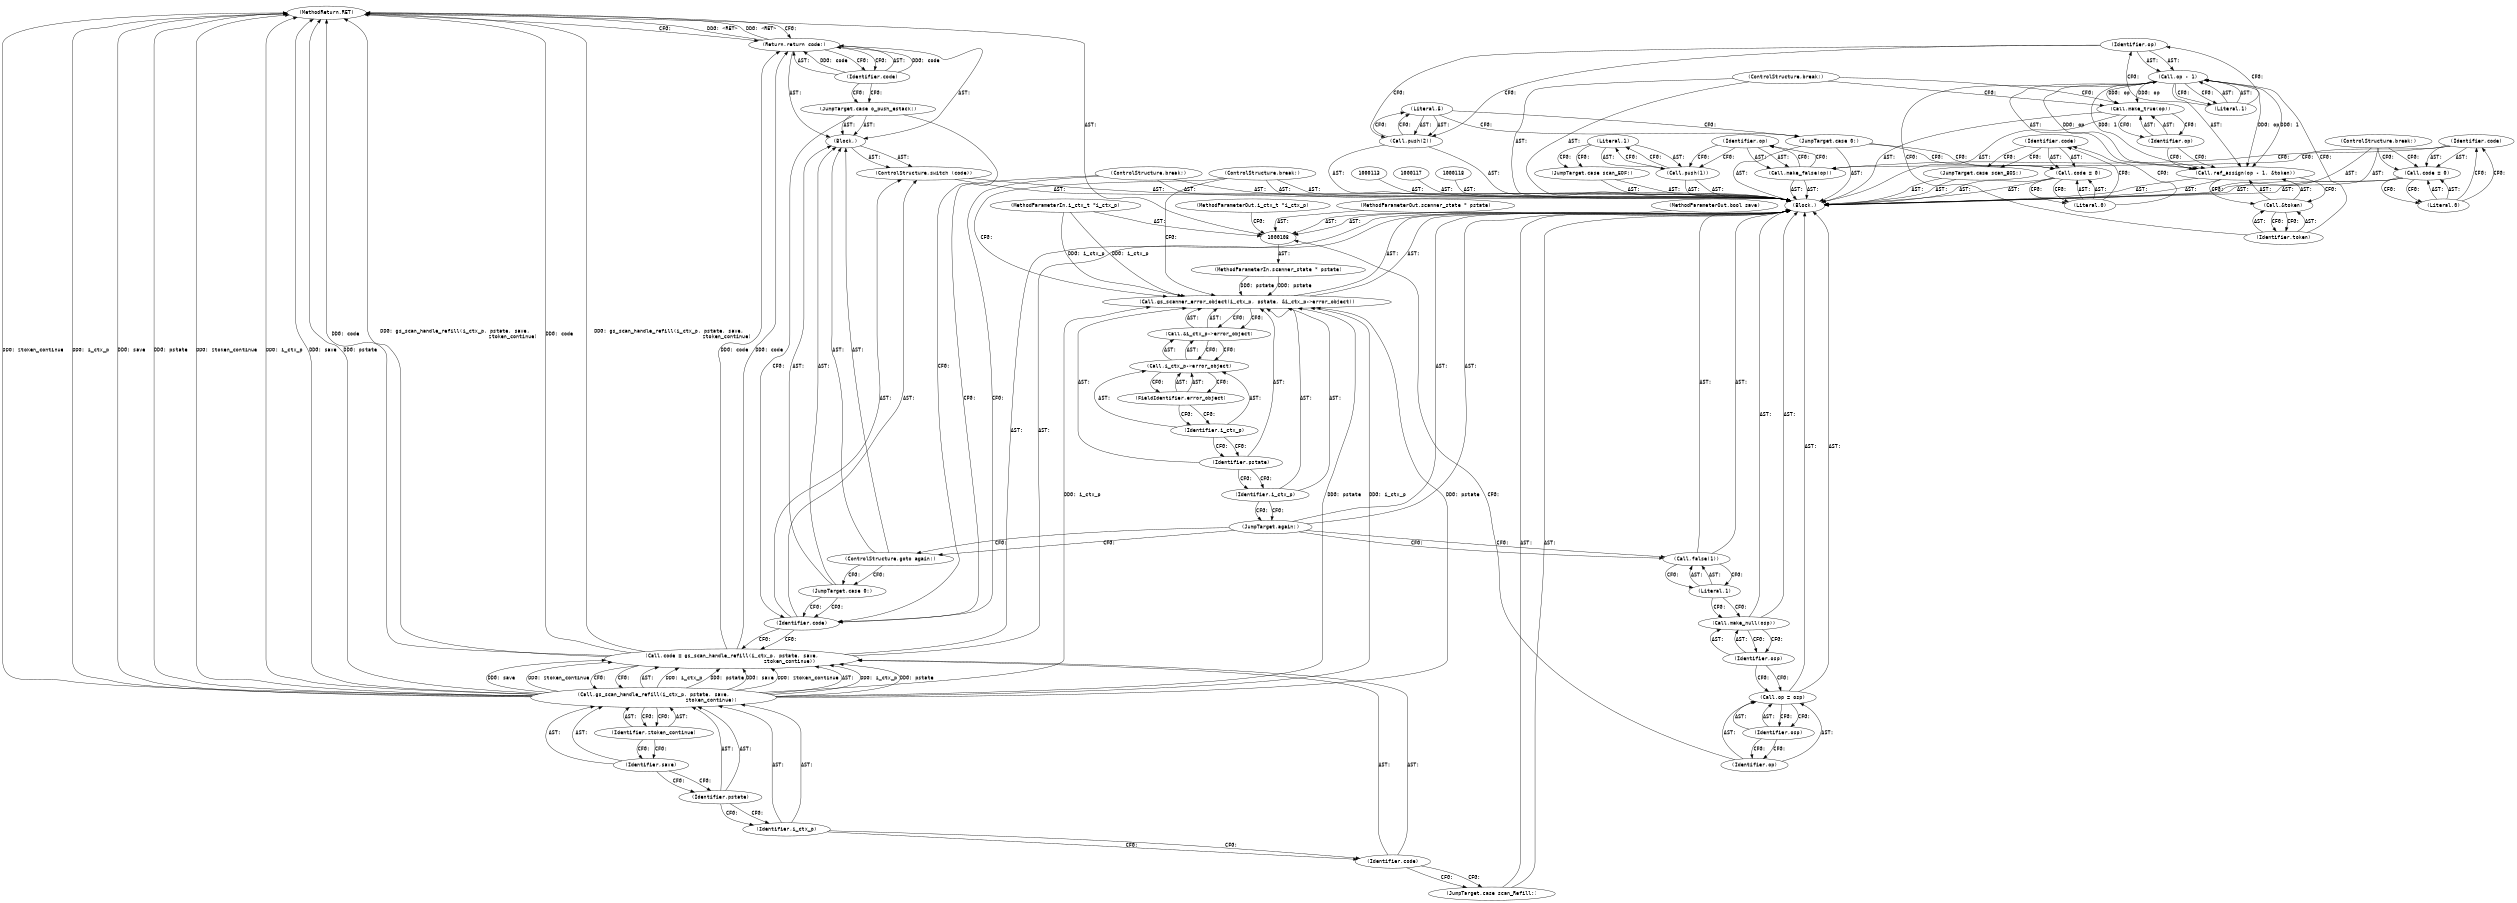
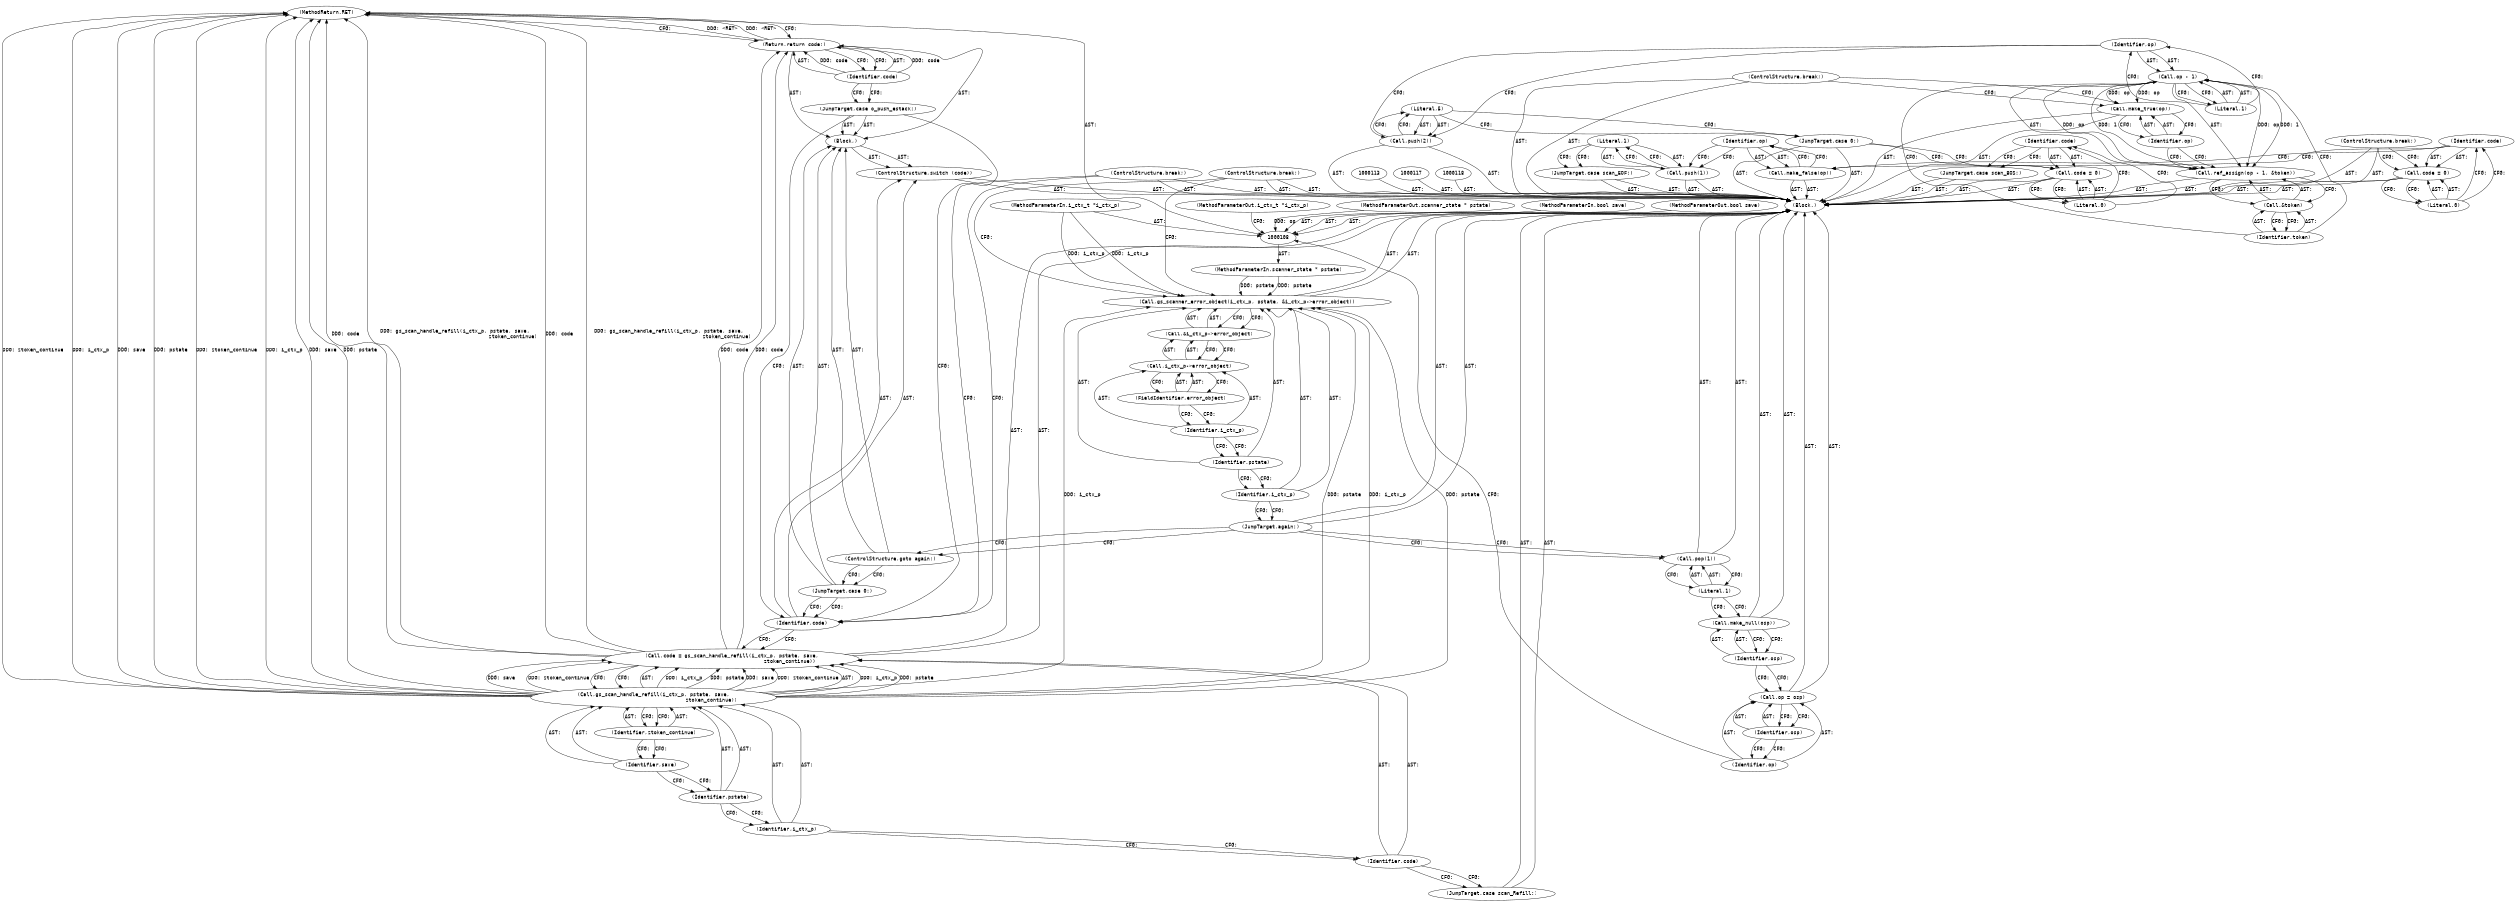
node "(MethodParameterIn,bool save)": added
edge "(MethodParameterOut,scanner_state * pstate)" -> "1000108": label "AST: " -> "DDG: op"
node "(Call,false(1))": label "(Call,false(1))" -> "(Call,pop(1))"
